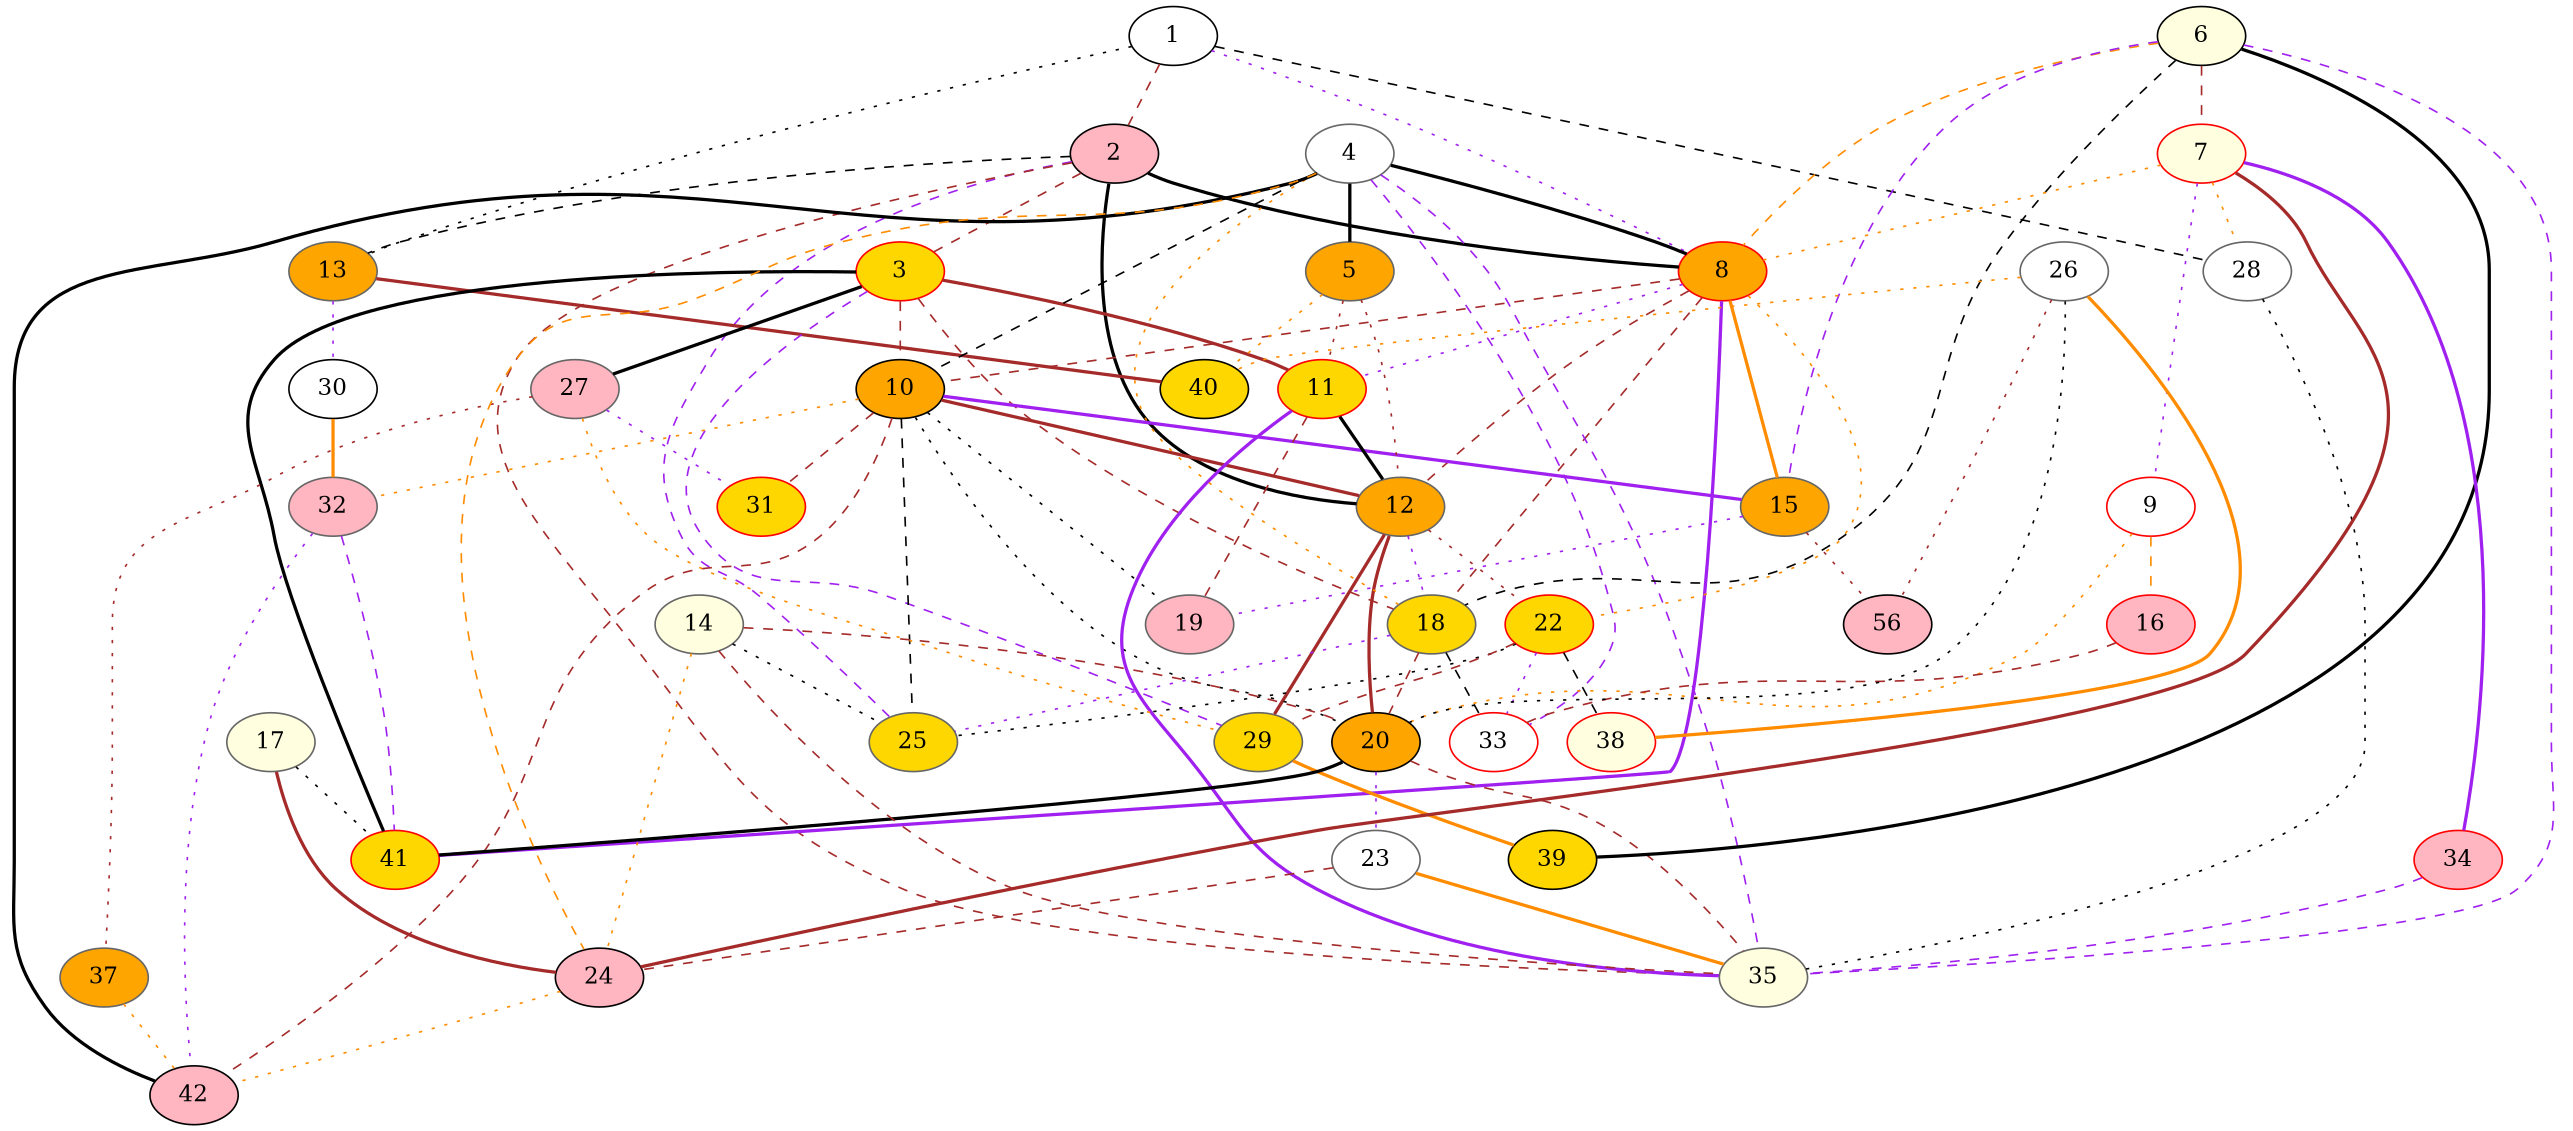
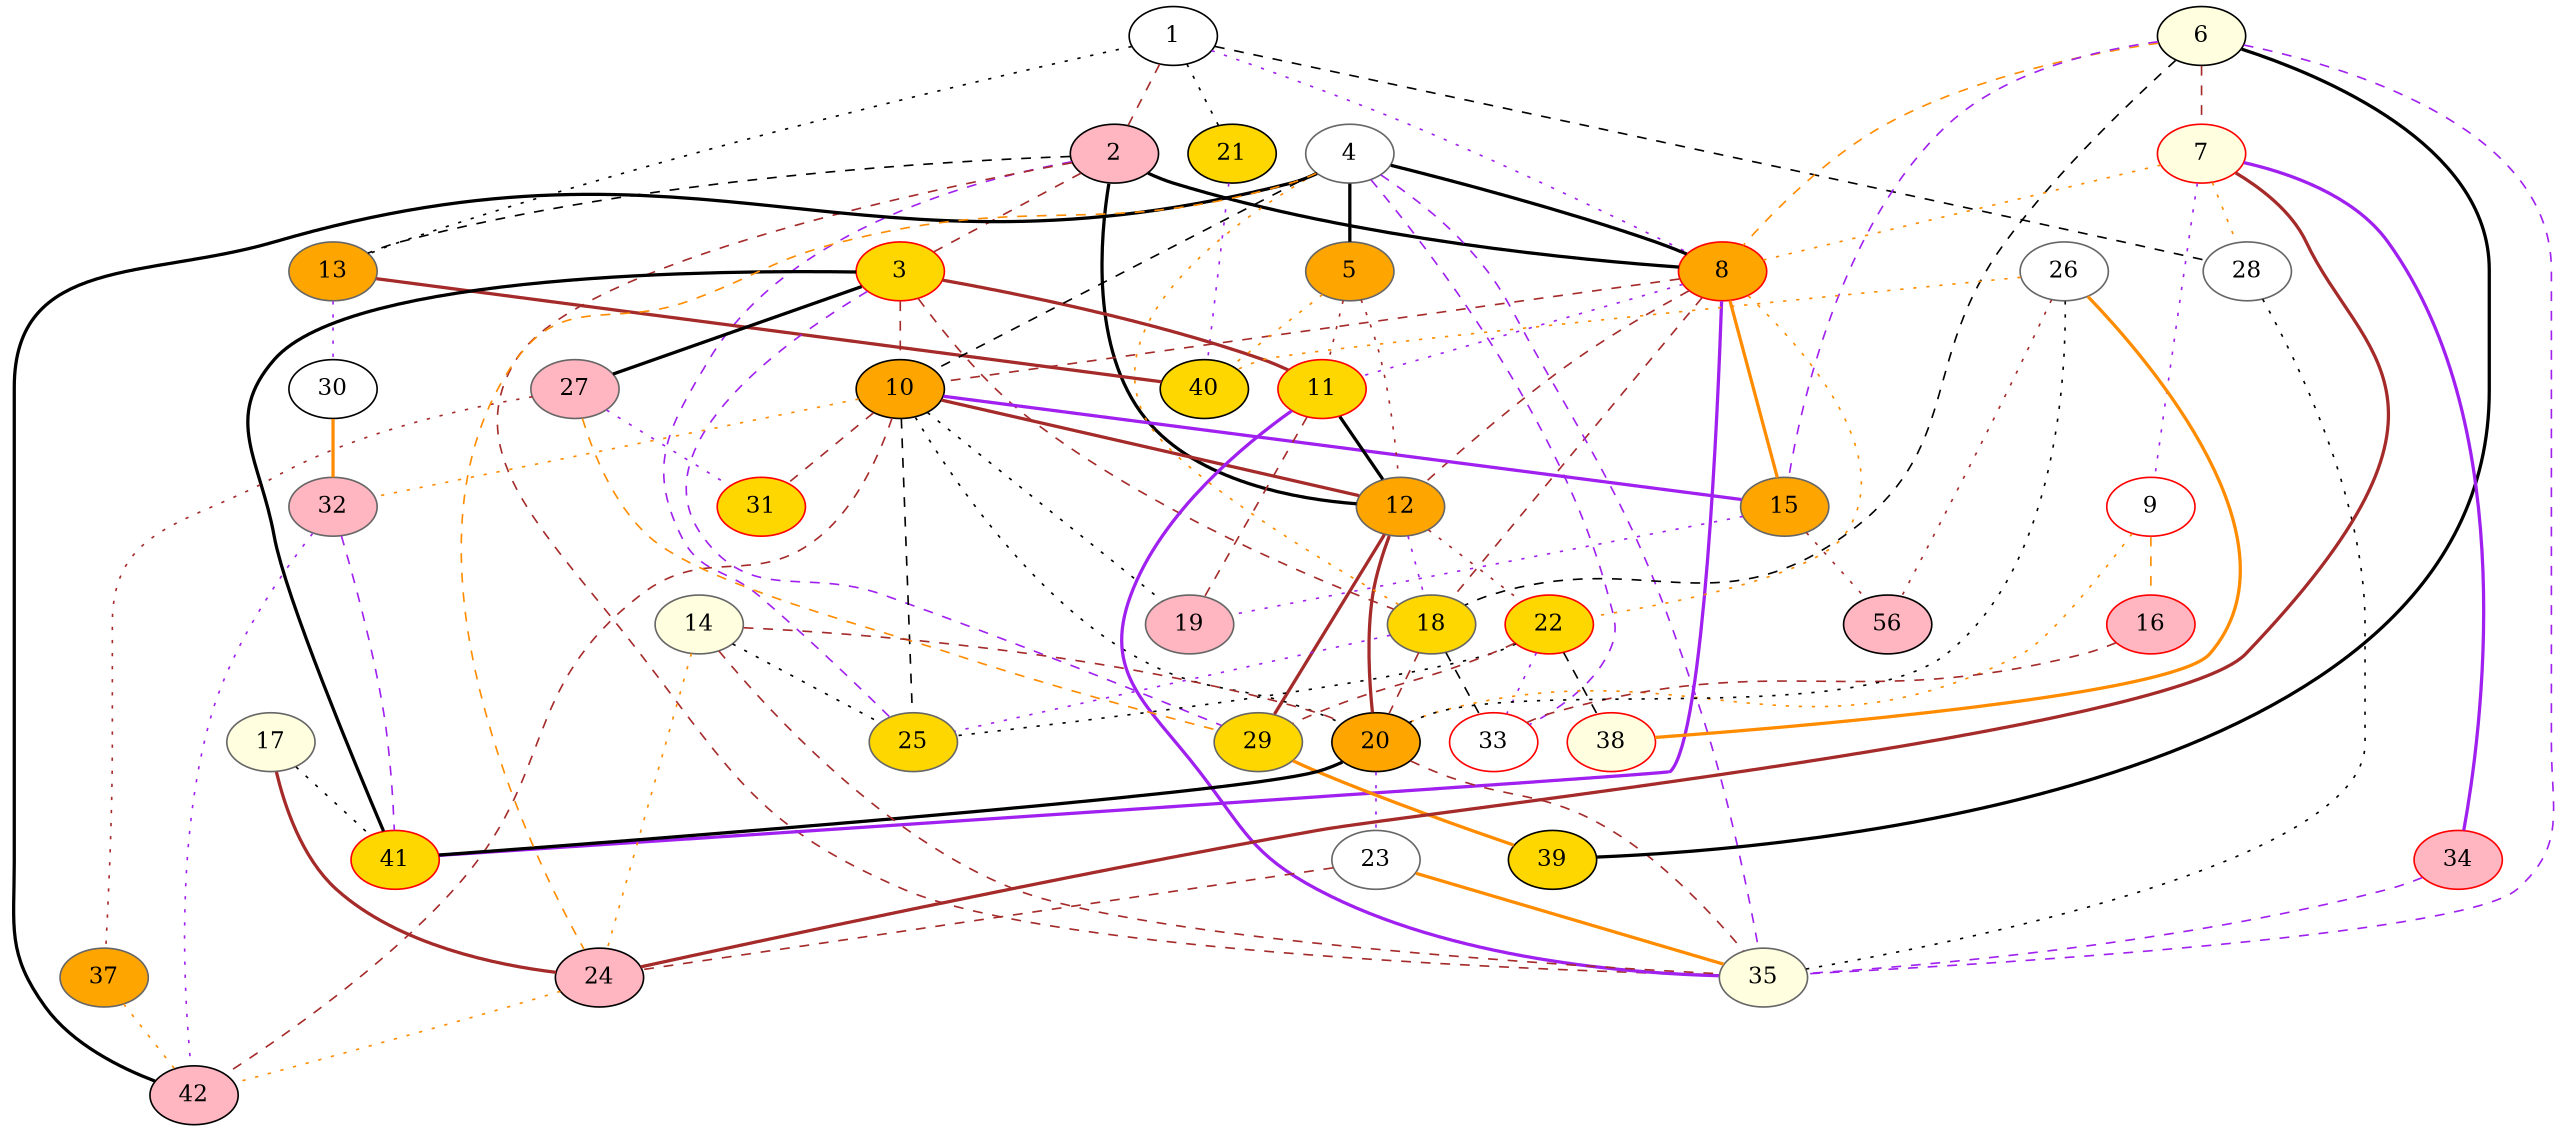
node "21": added
edge "27" -- "29": style dotted -> dashed
